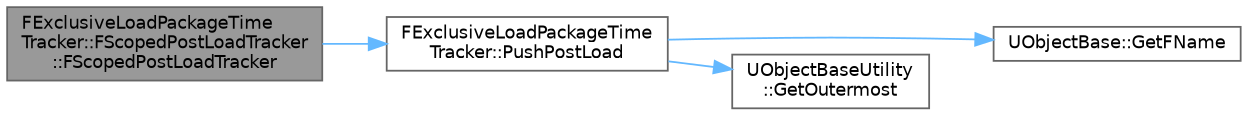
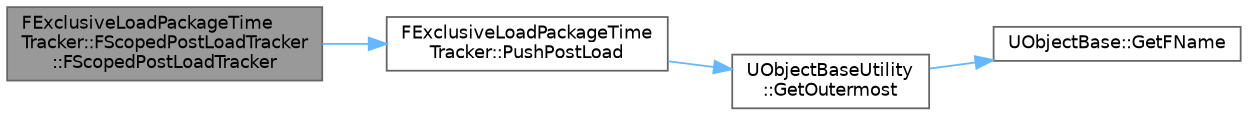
edge "FExclusiveLoadPackageTime Tracker::PushPostLoad" -> "UObjectBase::GetFName": now "UObjectBaseUtility ::GetOutermost" -> "UObjectBase::GetFName"
